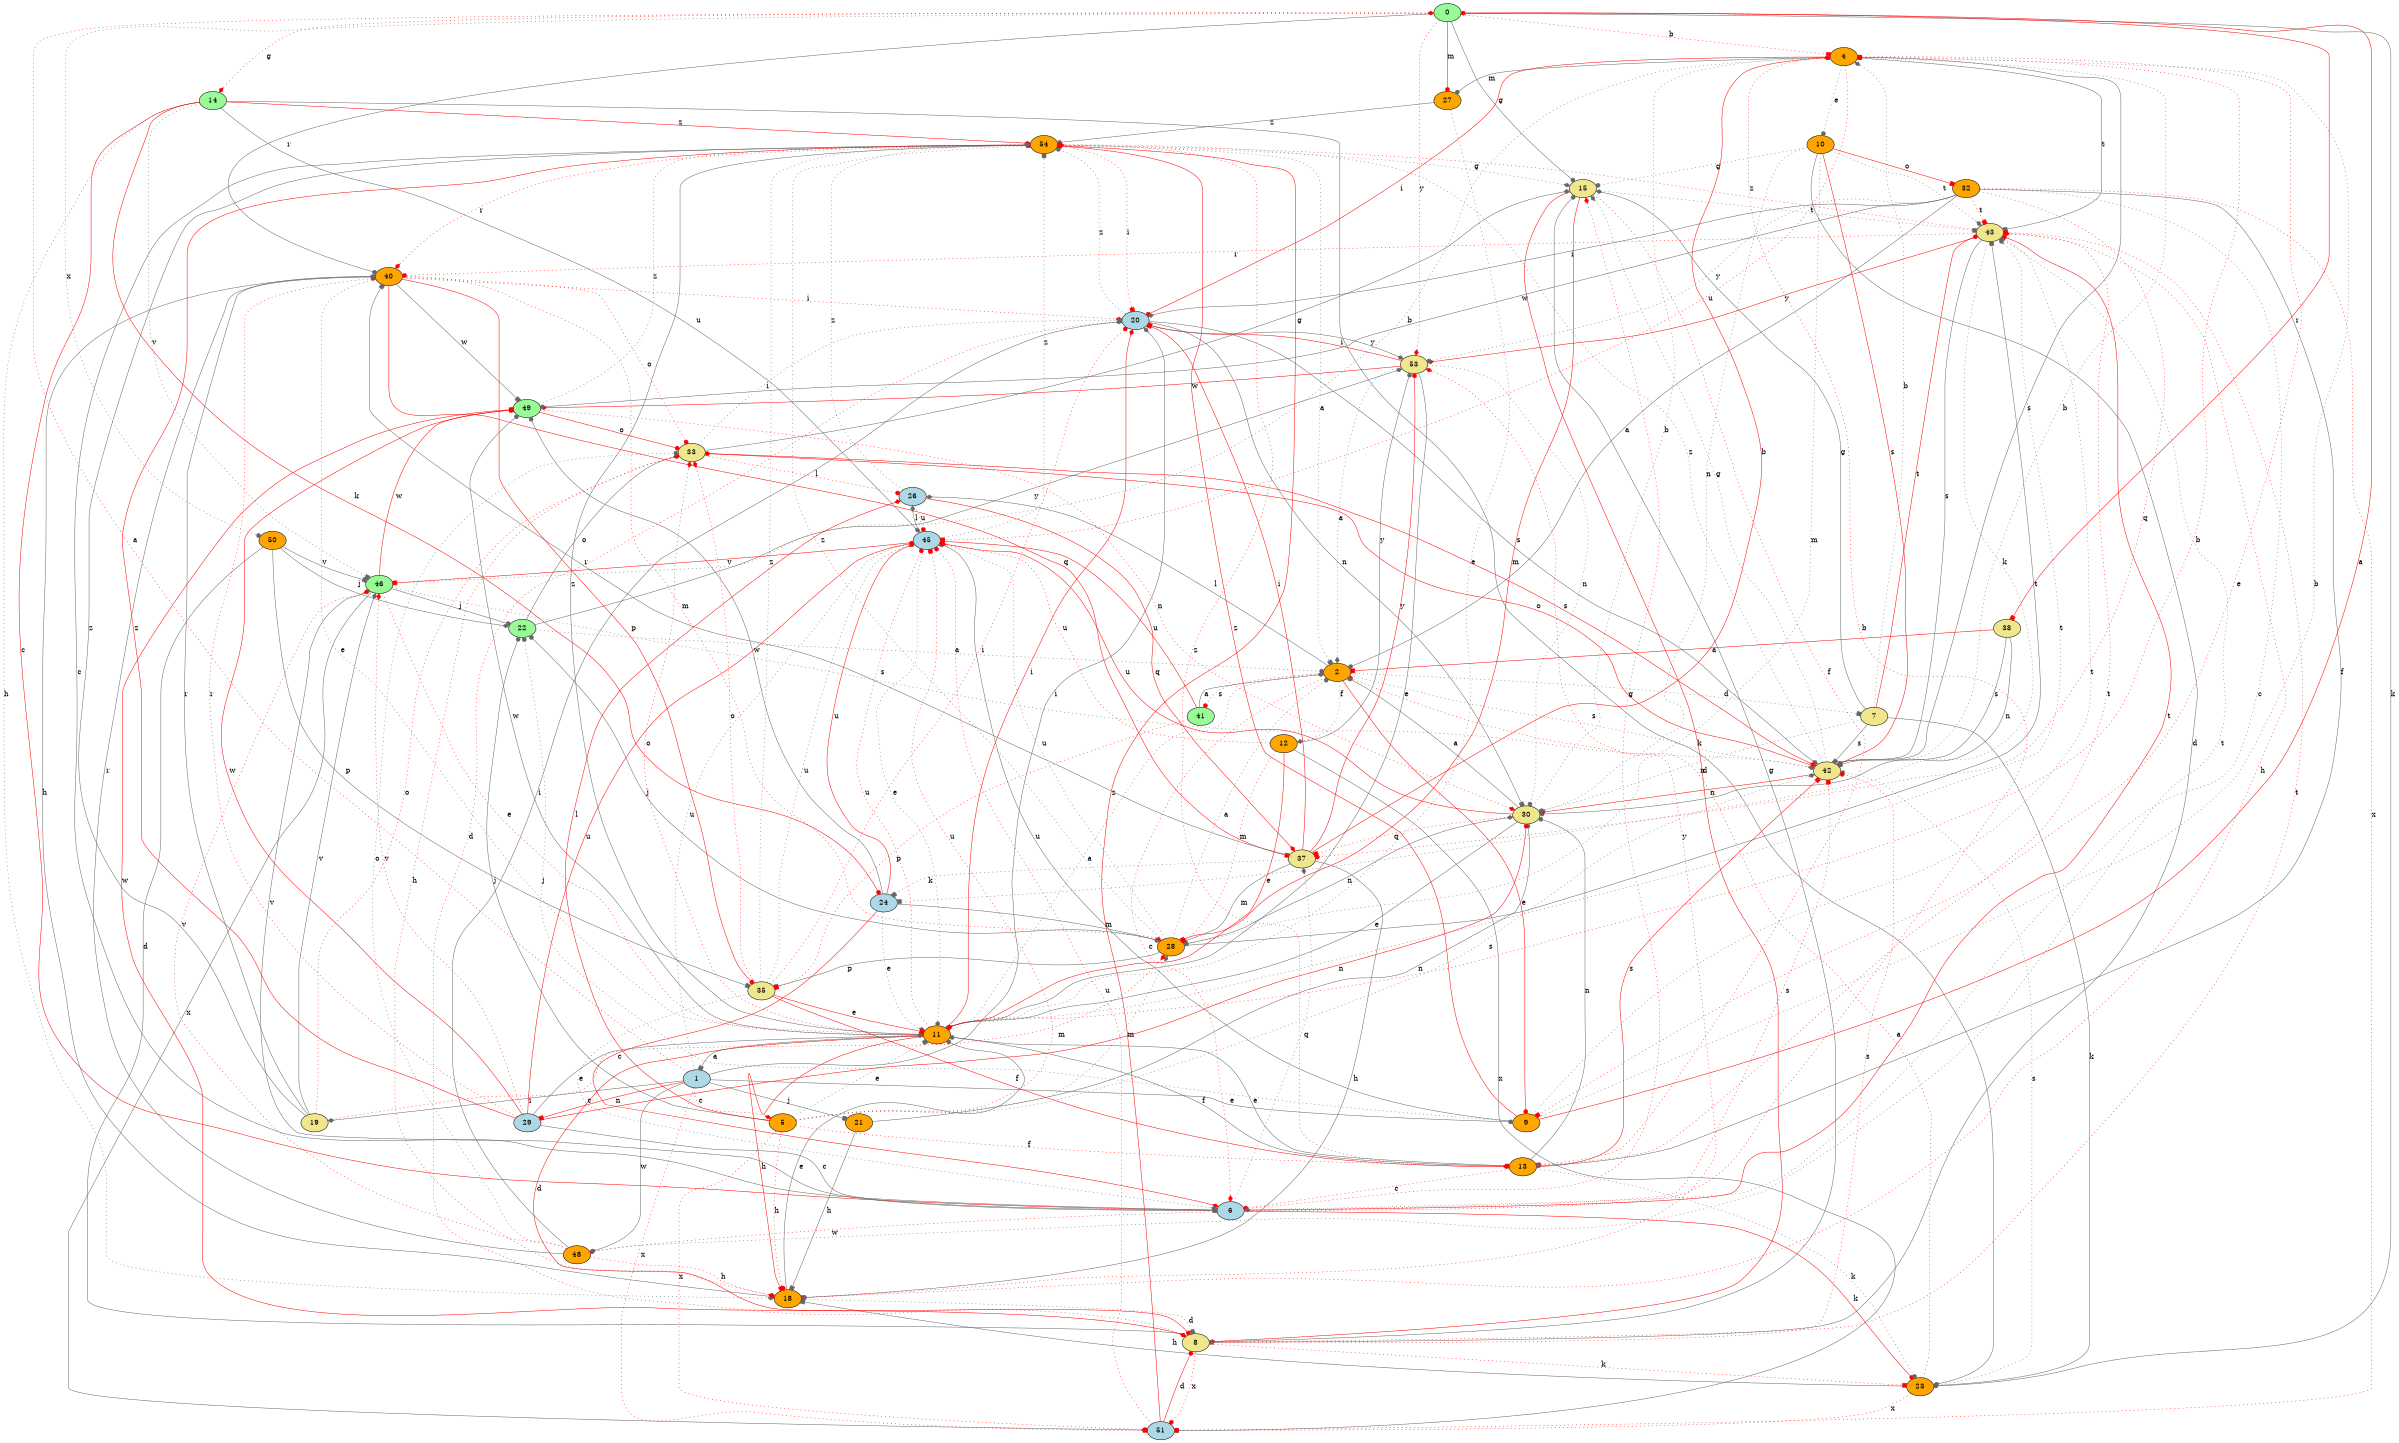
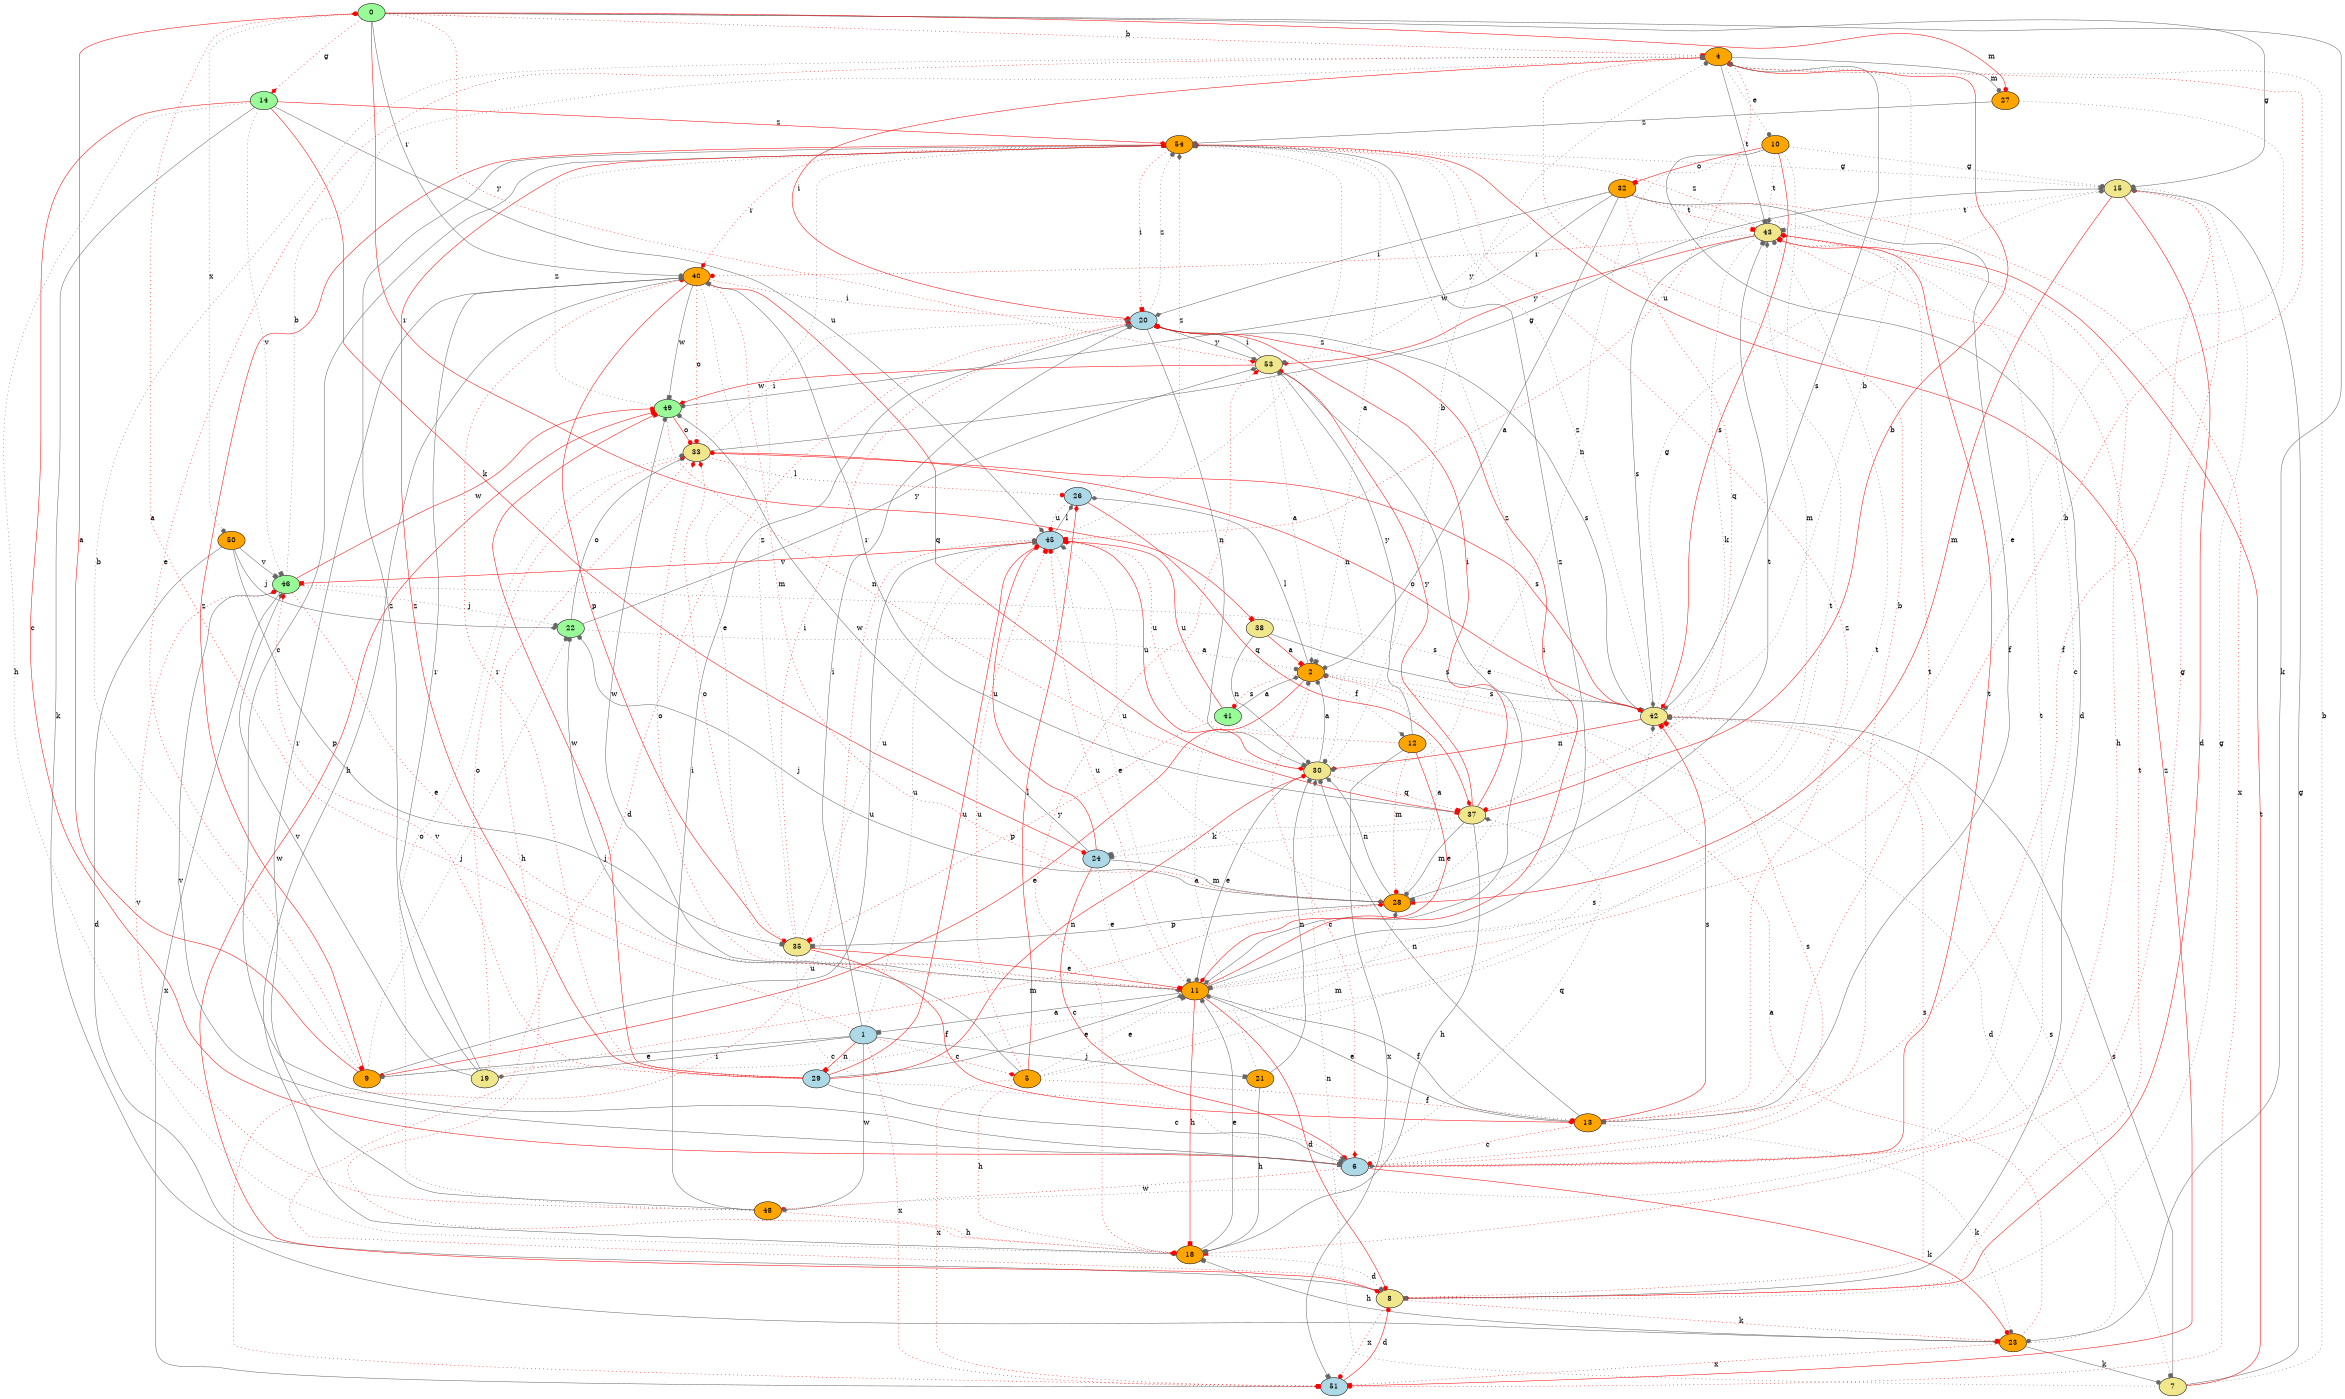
edge "53" -> "20": color red -> gray40
edge "46" -> "22": style solid -> dotted
edge "11" -> "2": now "21" -> "2"
edge "8" -> "15": style solid -> dotted
edge "7" -> "23": reversed
